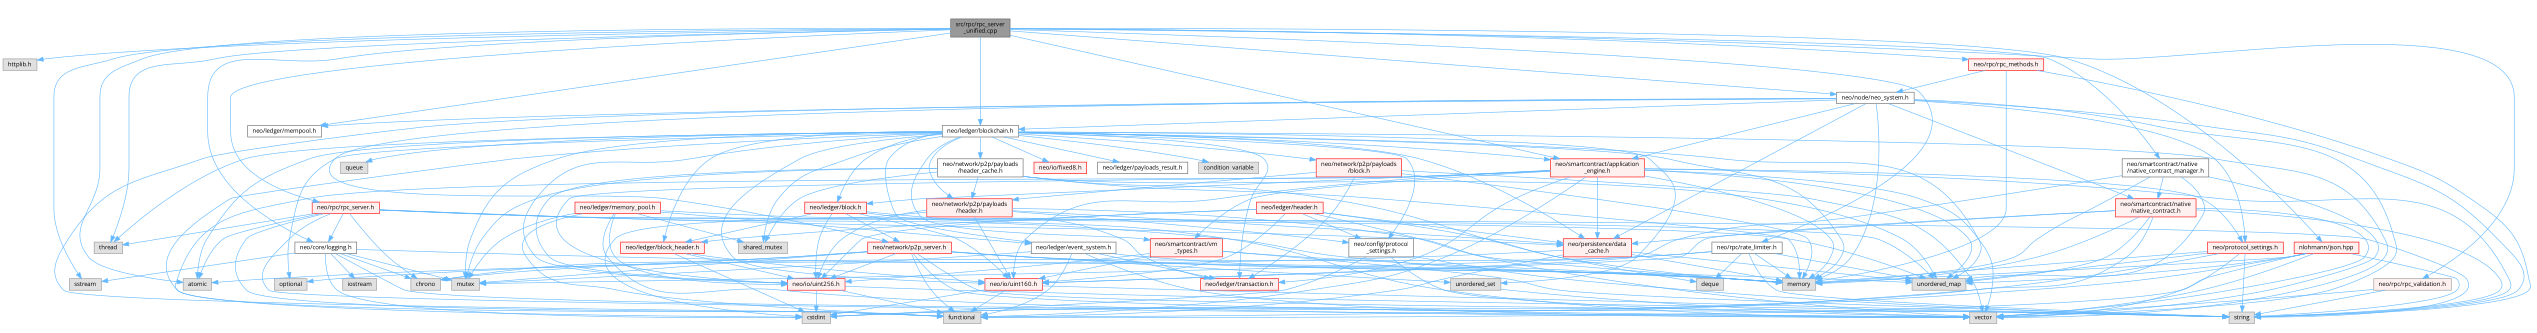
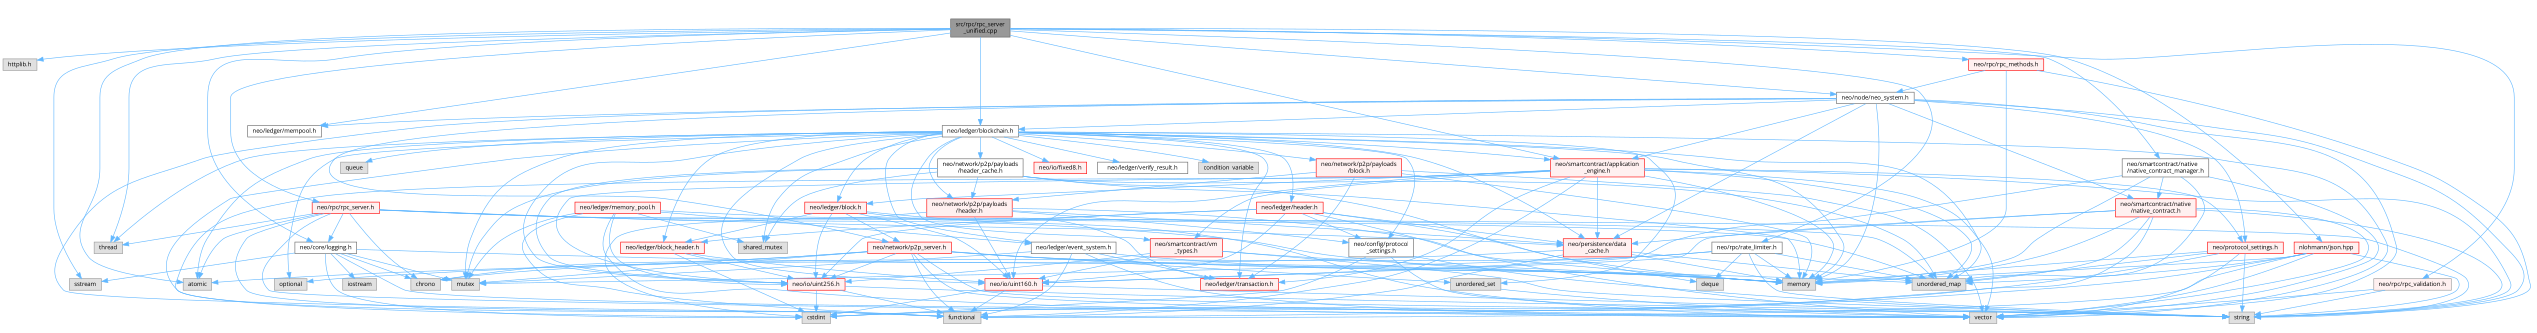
edge "neo/ledger/blockchain.h" -> "neo/ledger/header.h": added
node "neo/ledger/payloads_result.h": label "neo/ledger/payloads_result.h" -> "neo/ledger/verify_result.h"
edge "neo/network/p2p/payloads /header.h" -> "neo/io/uint256.h": removed
